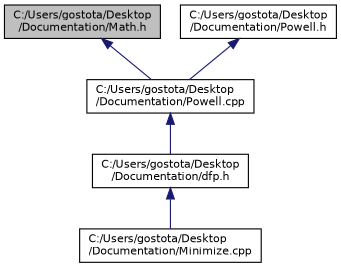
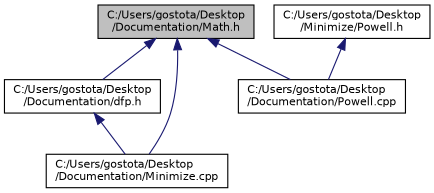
node "C:/Users/gostota/Desktop /Documentation/Powell.h": label "C:/Users/gostota/Desktop /Documentation/Powell.h" -> "C:/Users/gostota/Desktop /Minimize/Powell.h"
edge "C:/Users/gostota/Desktop /Documentation/Minimize.cpp" -> "C:/Users/gostota/Desktop /Documentation/Math.h": added
edge "C:/Users/gostota/Desktop /Documentation/dfp.h" -> "C:/Users/gostota/Desktop /Documentation/Powell.cpp": now "C:/Users/gostota/Desktop /Documentation/dfp.h" -> "C:/Users/gostota/Desktop /Documentation/Math.h"
